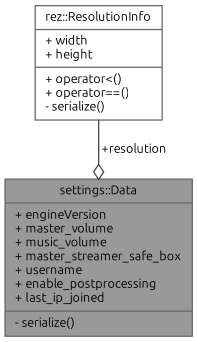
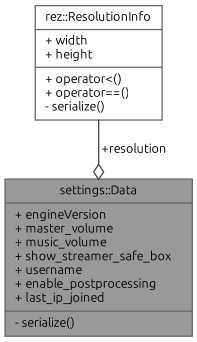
node "settings::Data": text "+ master_streamer_safe_box" -> "+ show_streamer_safe_box"
